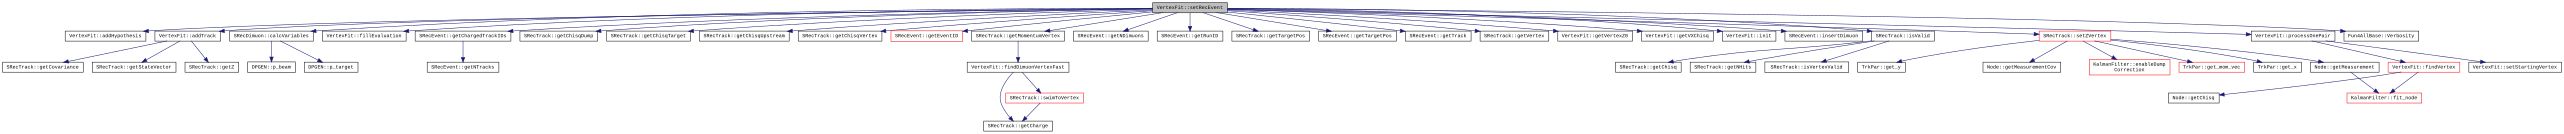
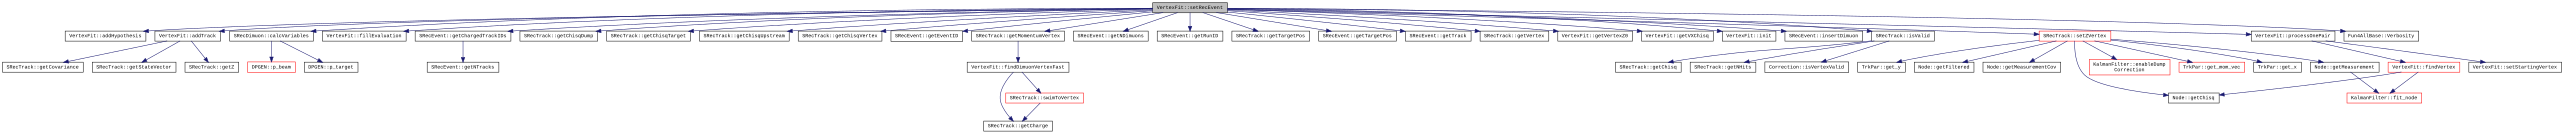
node "SRecEvent::getEventID": color red -> black
node "DPGEN::p_beam": color black -> red
node "SRecTrack::isVertexValid": label "SRecTrack::isVertexValid" -> "Correction::isVertexValid"
node "Node::getFiltered": added
edge "SRecTrack::setZVertex" -> "Node::getChisq": added
